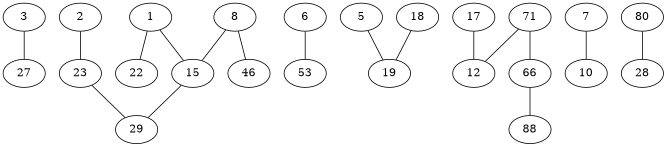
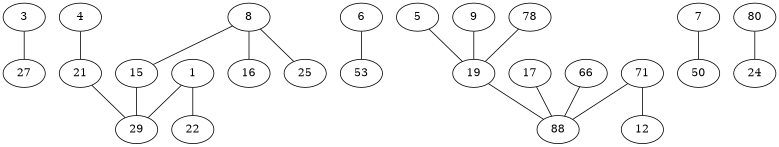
node "2": label "2" -> "4"
node "18": label "18" -> "78"
node "9": added
edge "1" -- "15": now "1" -- "29"
edge "17" -- "12": now "17" -- "88"
edge "71" -- "66": now "71" -- "88"
node "23": label "23" -> "21"
node "46": label "46" -> "16"
node "25": added
node "10": label "10" -> "50"
node "28": label "28" -> "24"
edge "19" -- "88": added
